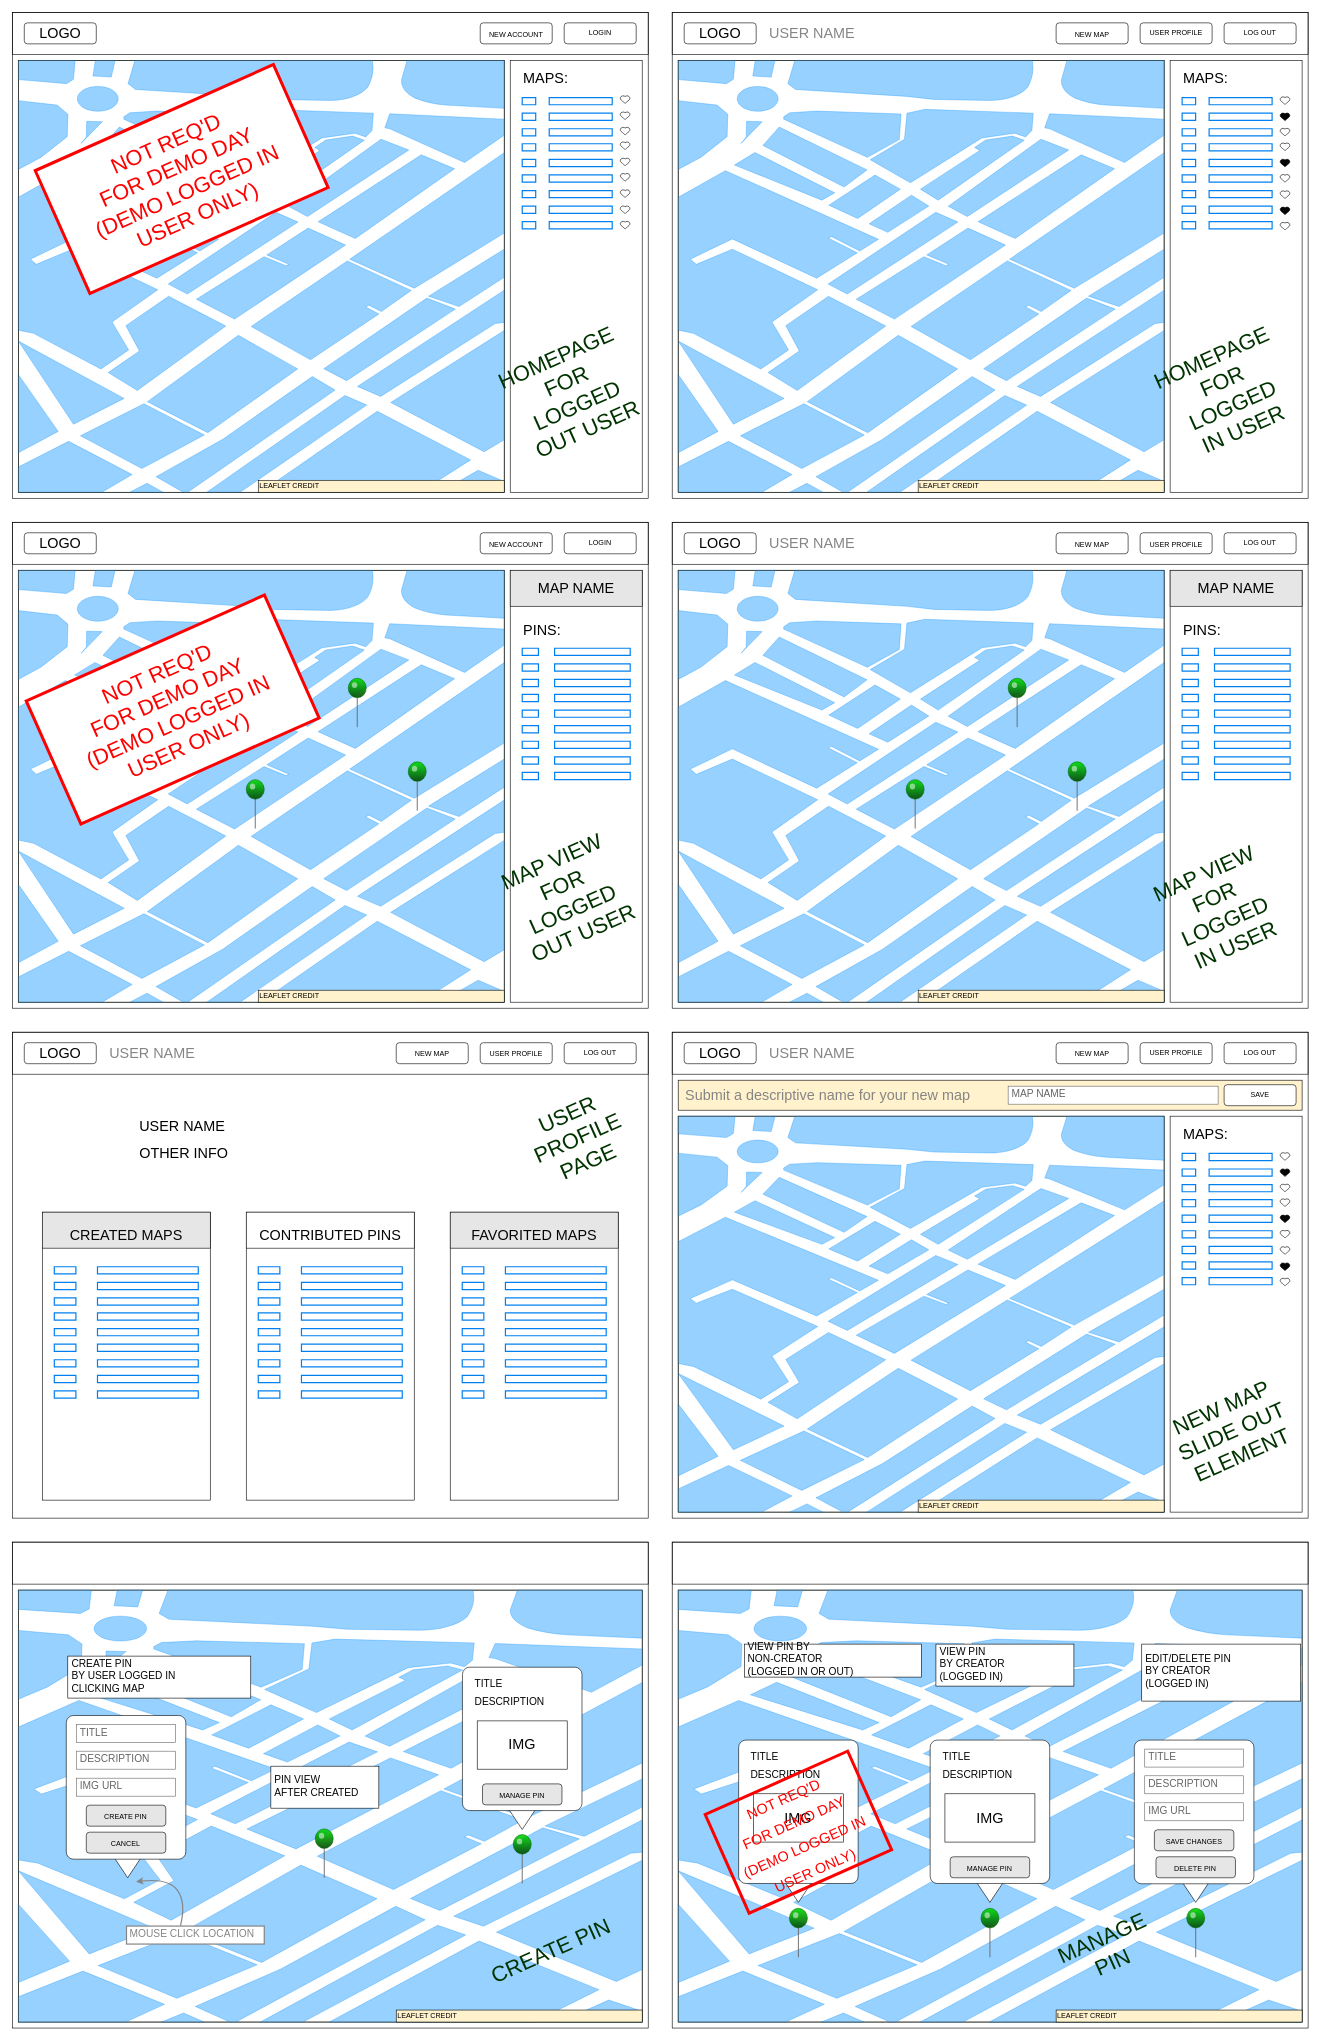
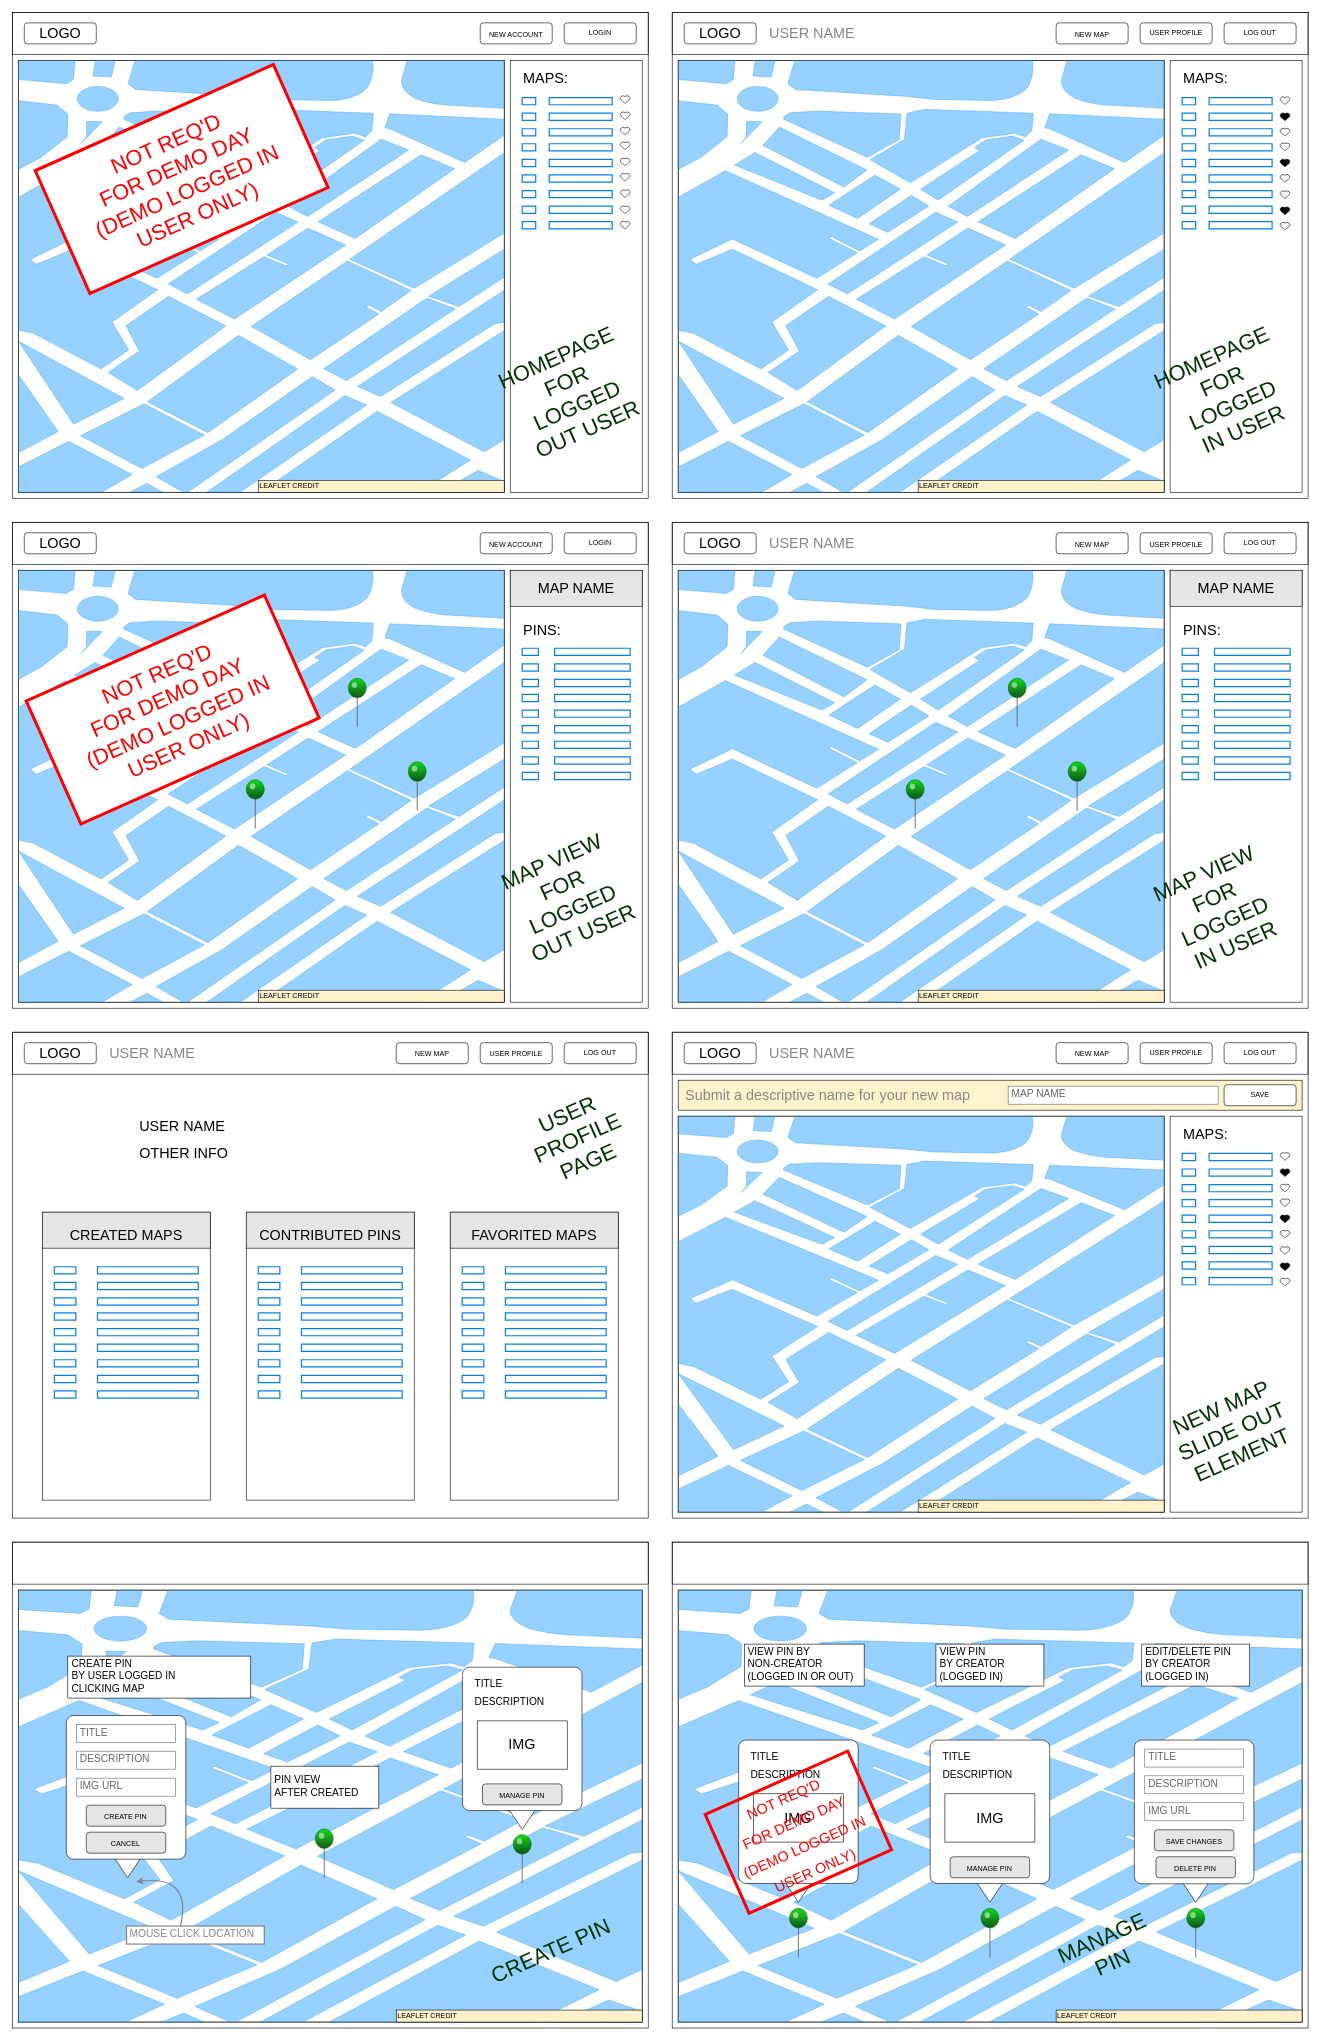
node "CONTRIBUTED PINS": fillcolor #ffffff -> #e6e6e6
node "VIEW PIN BY NON-CREATOR (LOGGED IN OR OUT)": size 177x33 -> 120x42
node "VIEW PIN BY CREATOR (LOGGED IN)": size 138x42 -> 108x42
node "EDIT/DELETE PIN BY CREATOR (LOGGED IN)": size 159x57 -> 108x42
